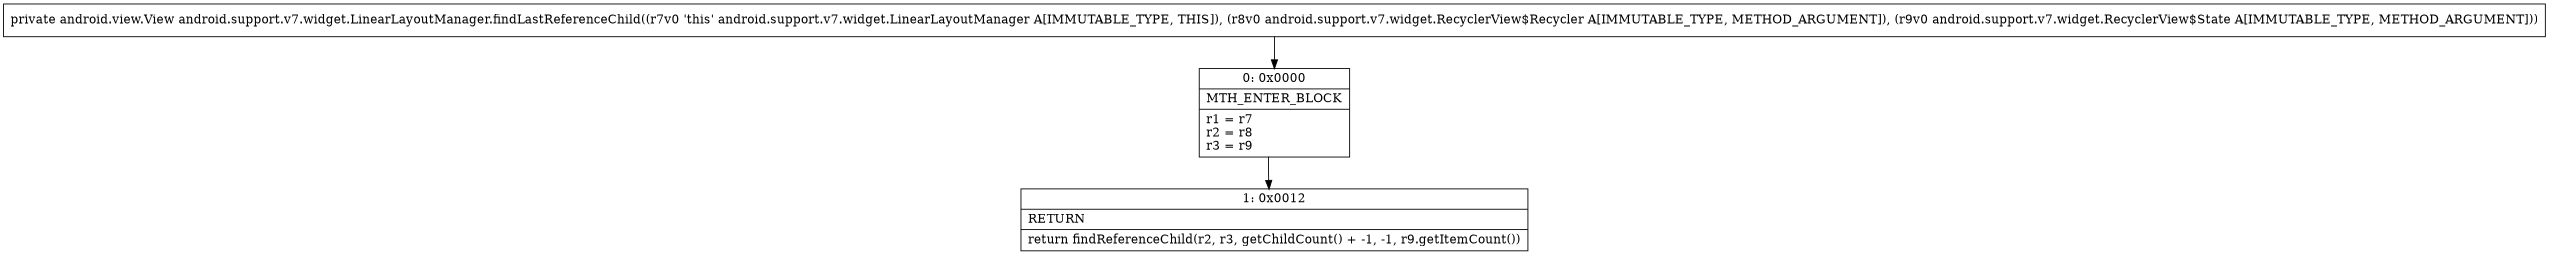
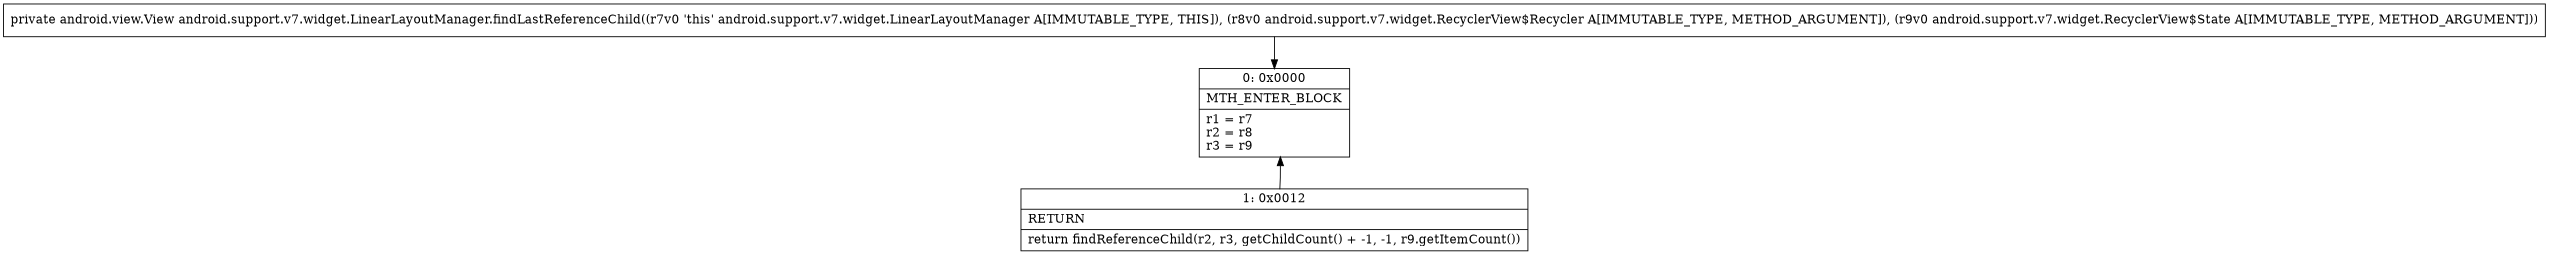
edge "0: 0x0000" -> "1: 0x0012": reversed
